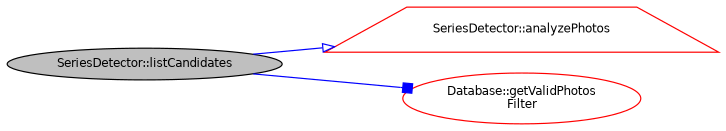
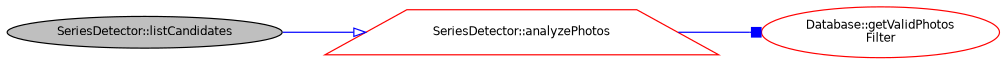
edge "SeriesDetector::listCandidates" -> "Database::getValidPhotos Filter": now "SeriesDetector::analyzePhotos" -> "Database::getValidPhotos Filter"
